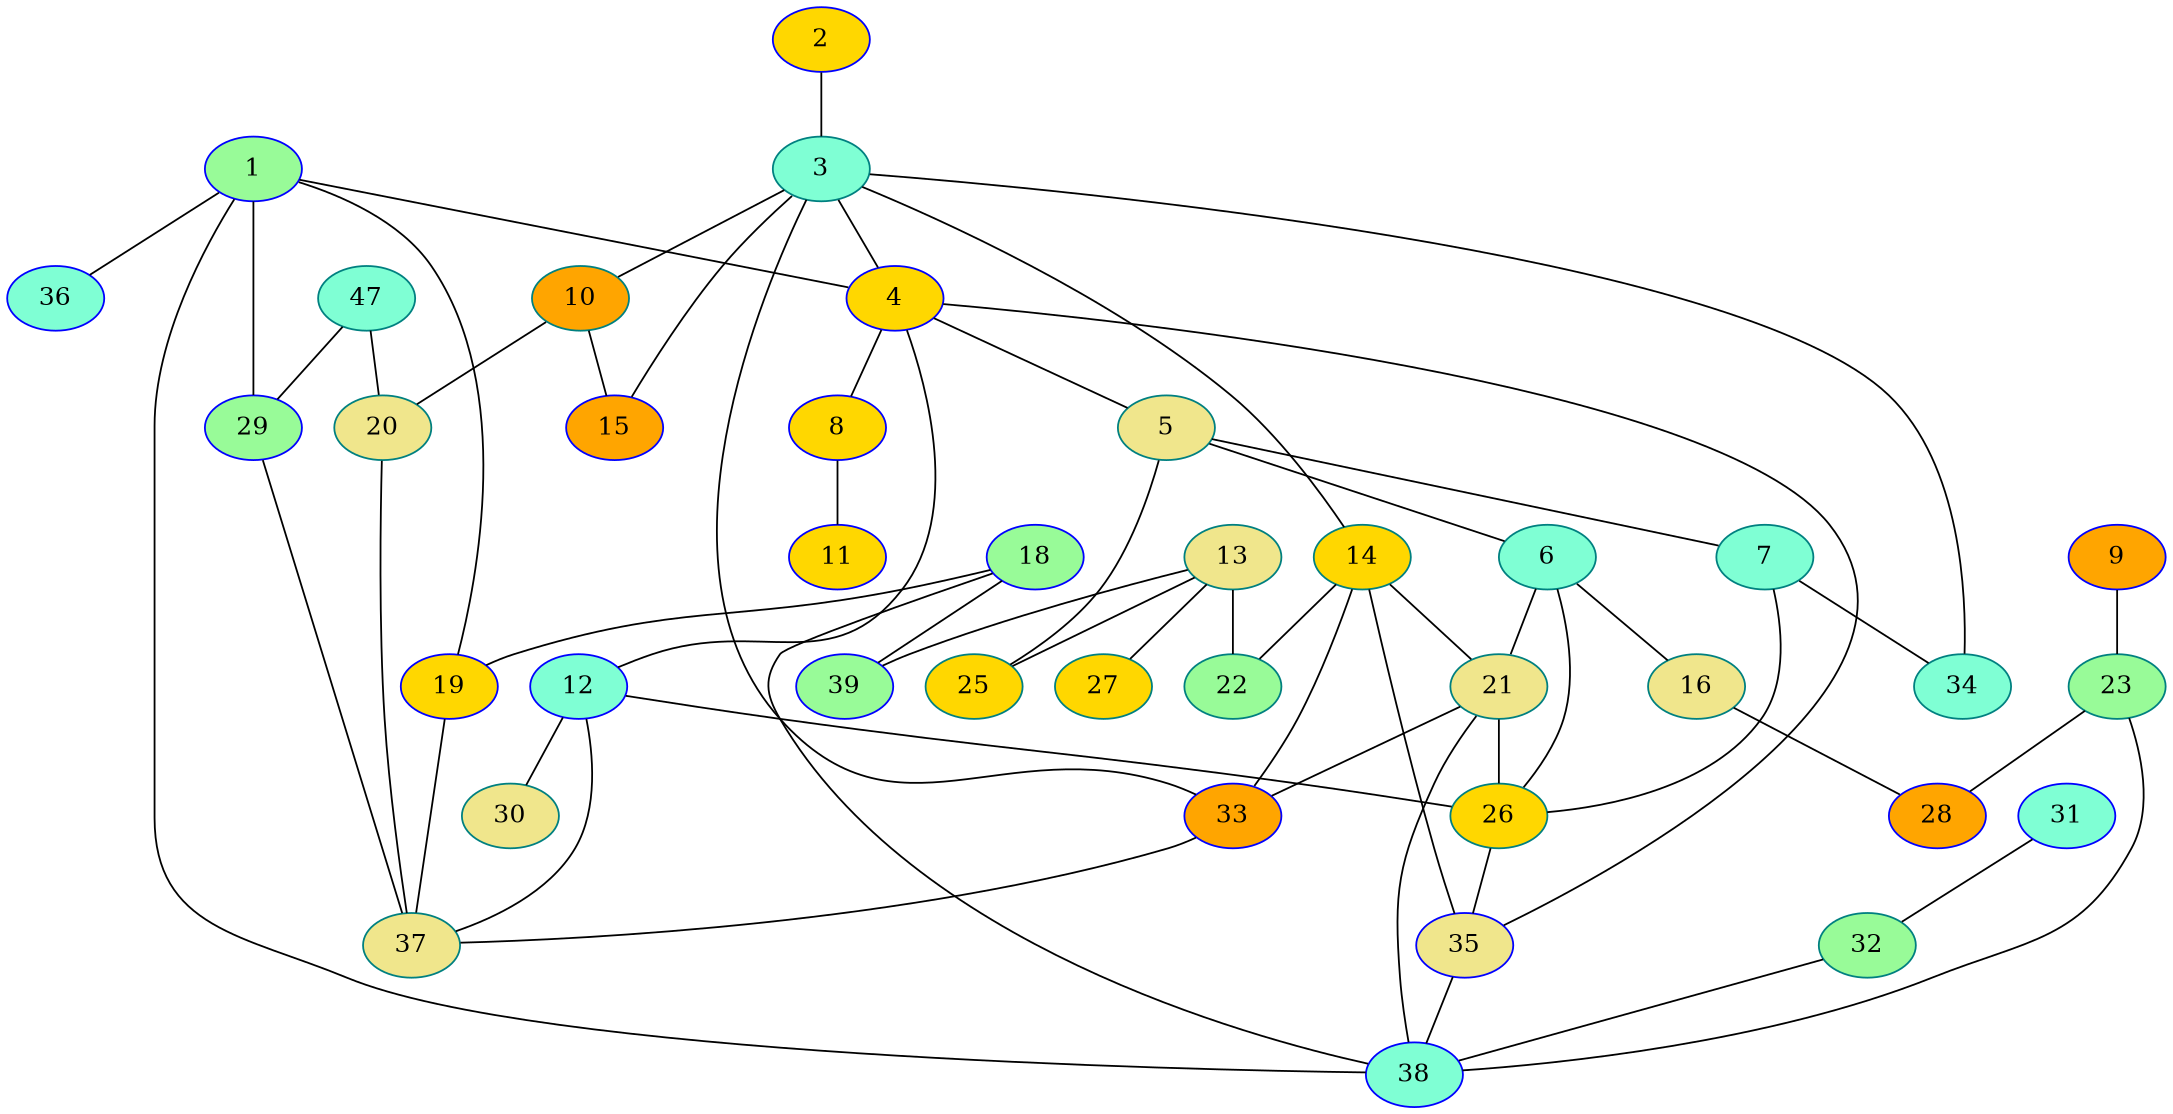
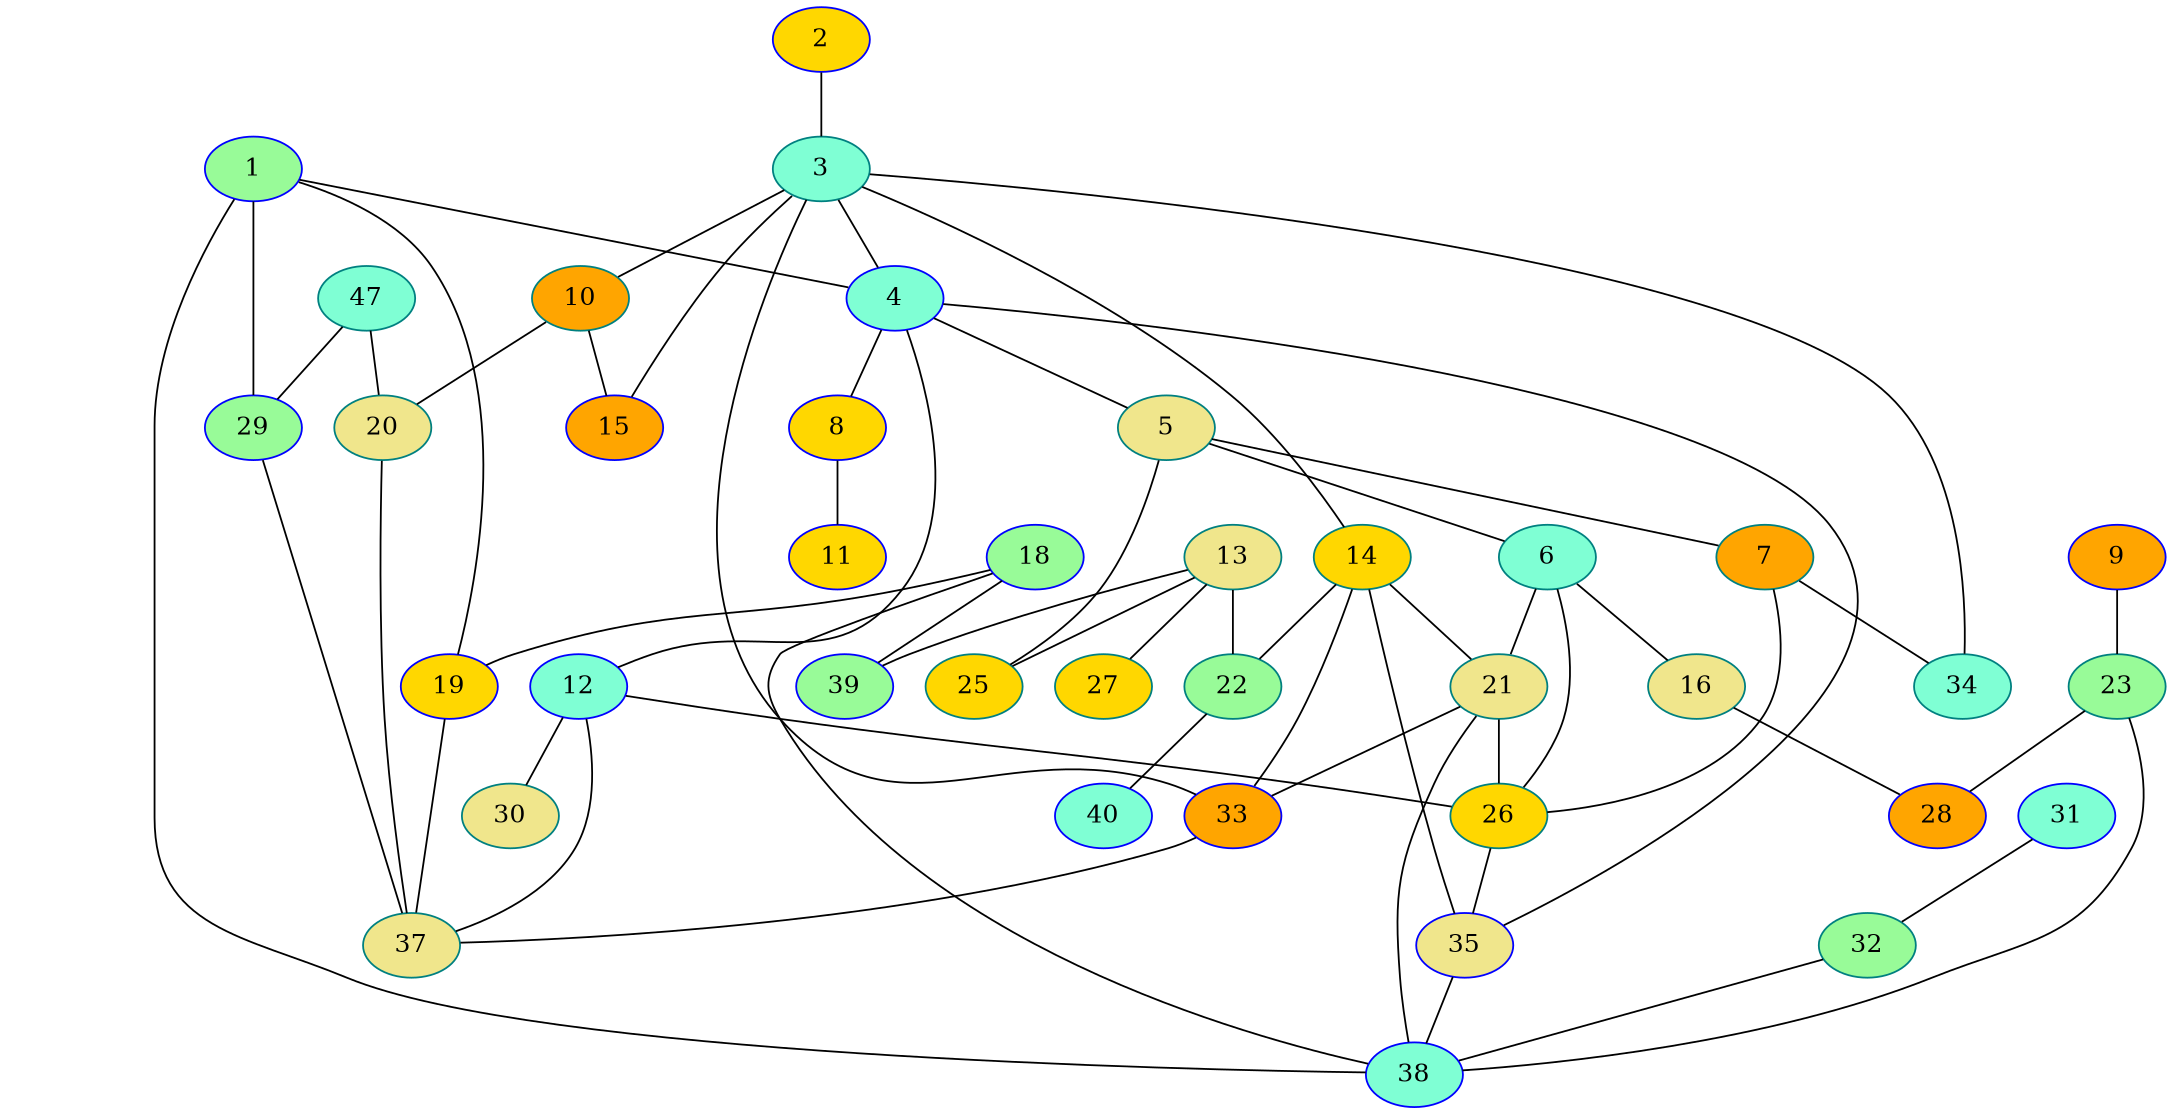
node "36": removed
node "4": fillcolor gold -> aquamarine
node "7": fillcolor aquamarine -> orange
node "40": added
